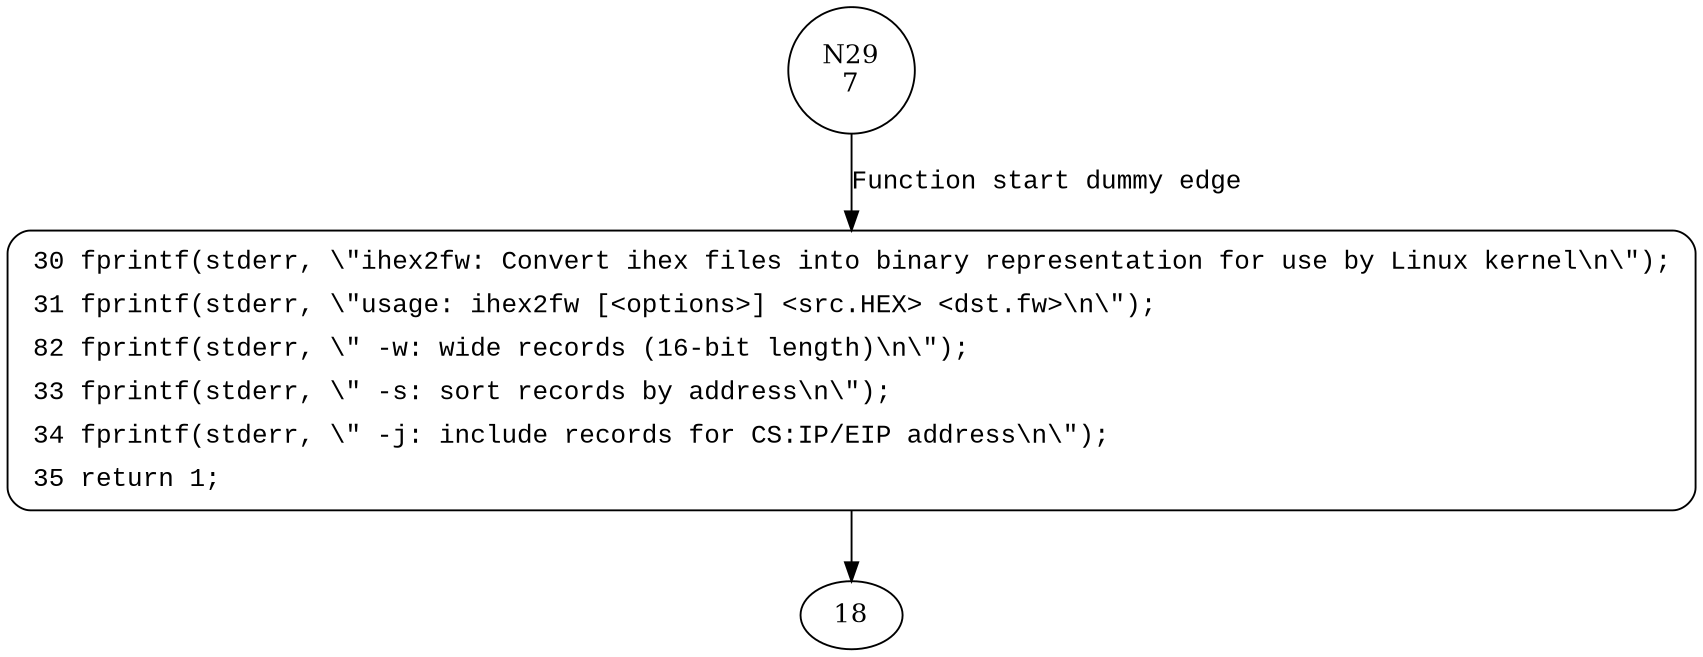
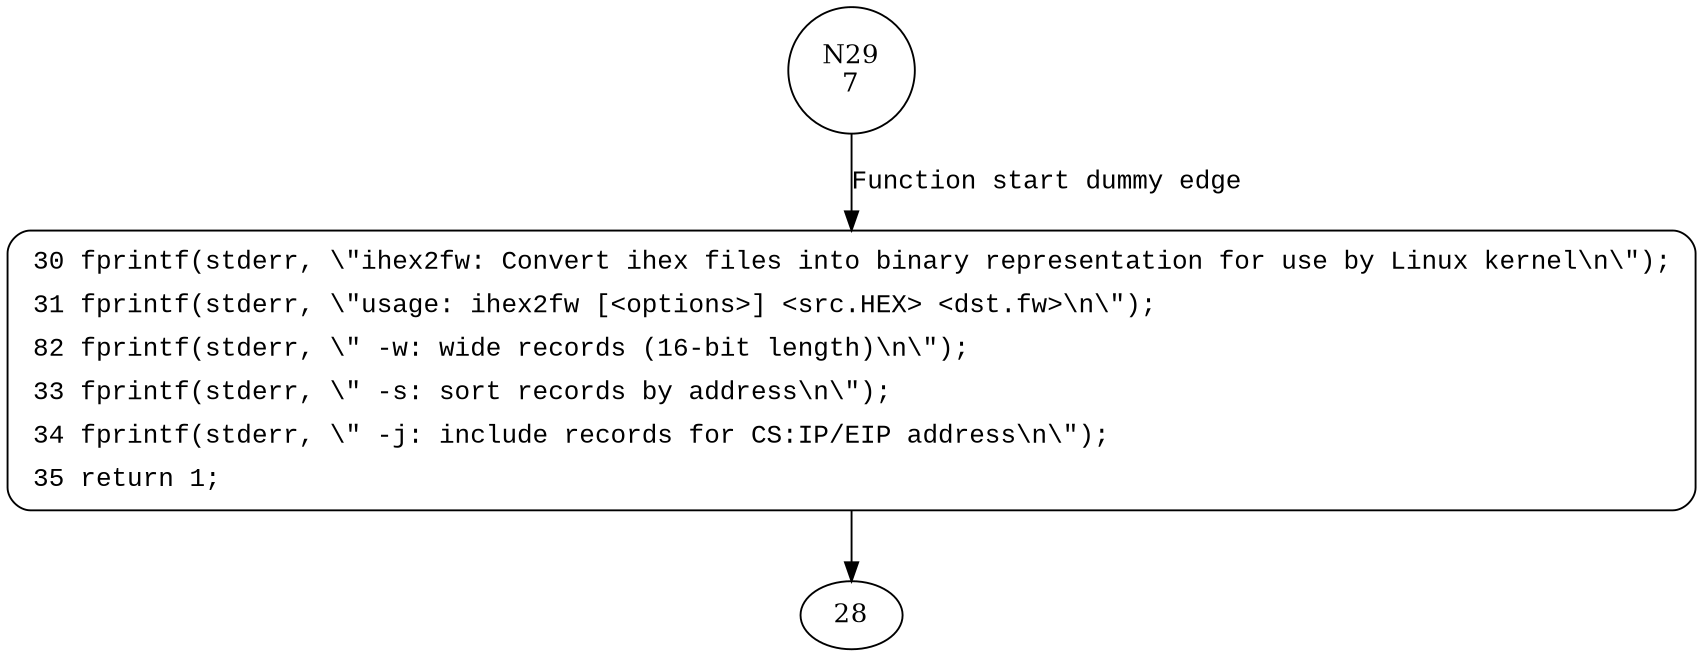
node "18": label "18" -> "28"
